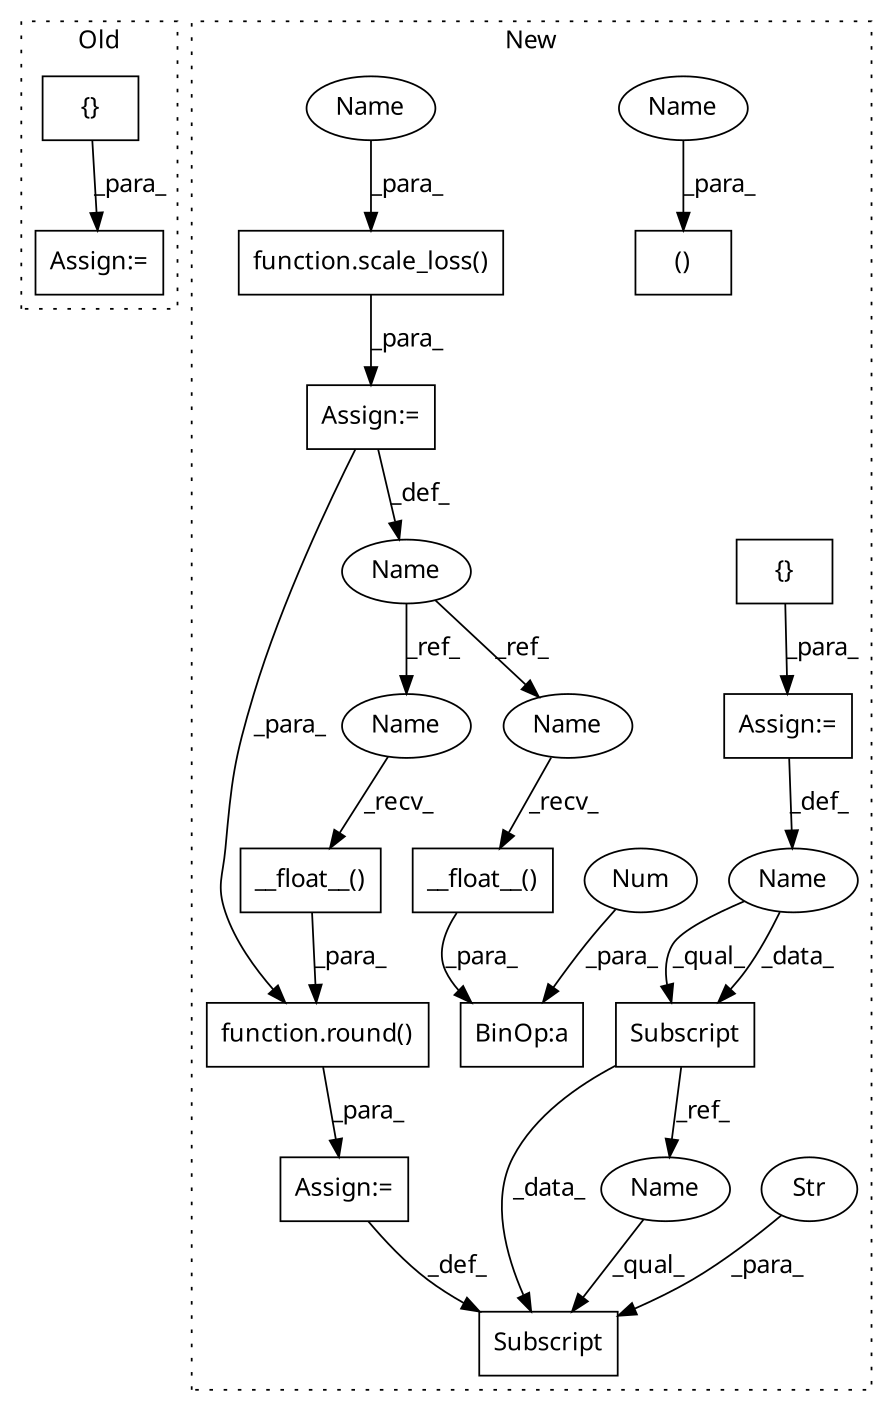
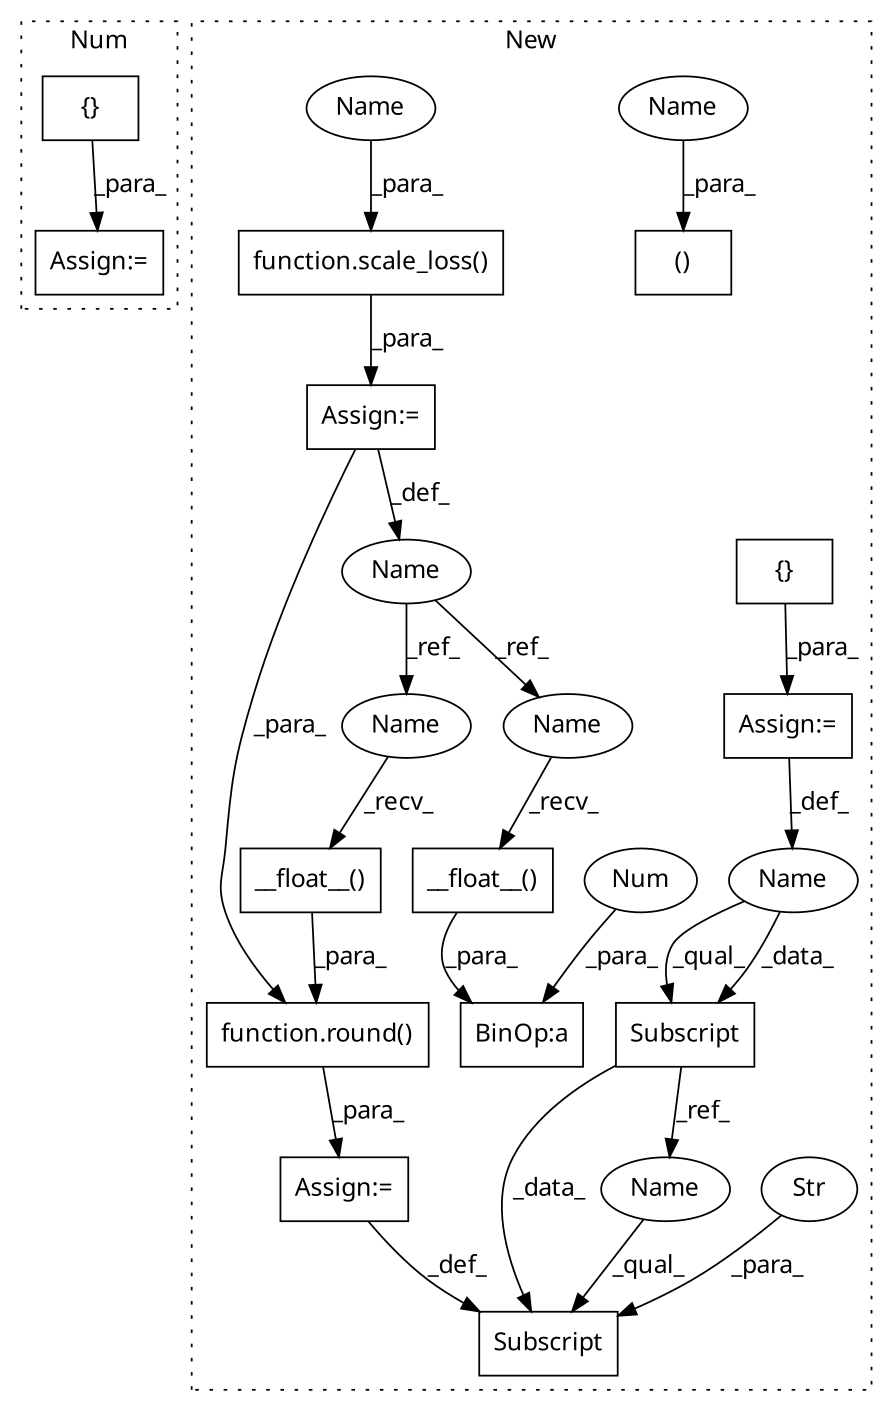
cluster "Old": label "Old" -> "Num"
